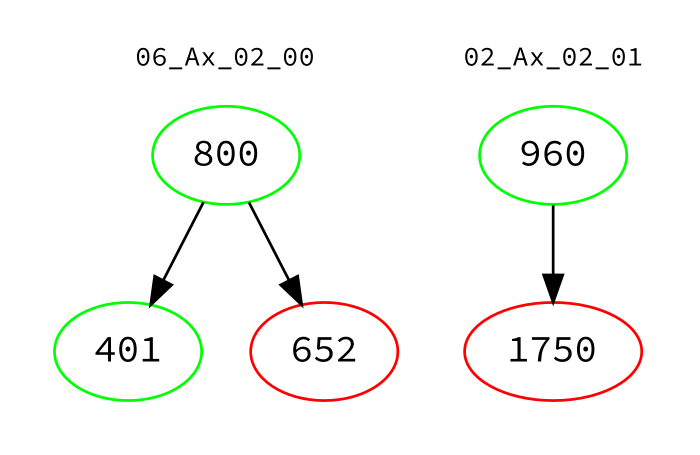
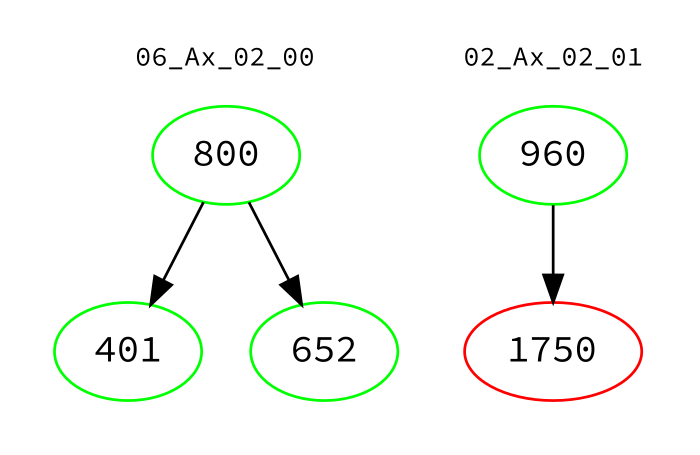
node "652": color red -> green
